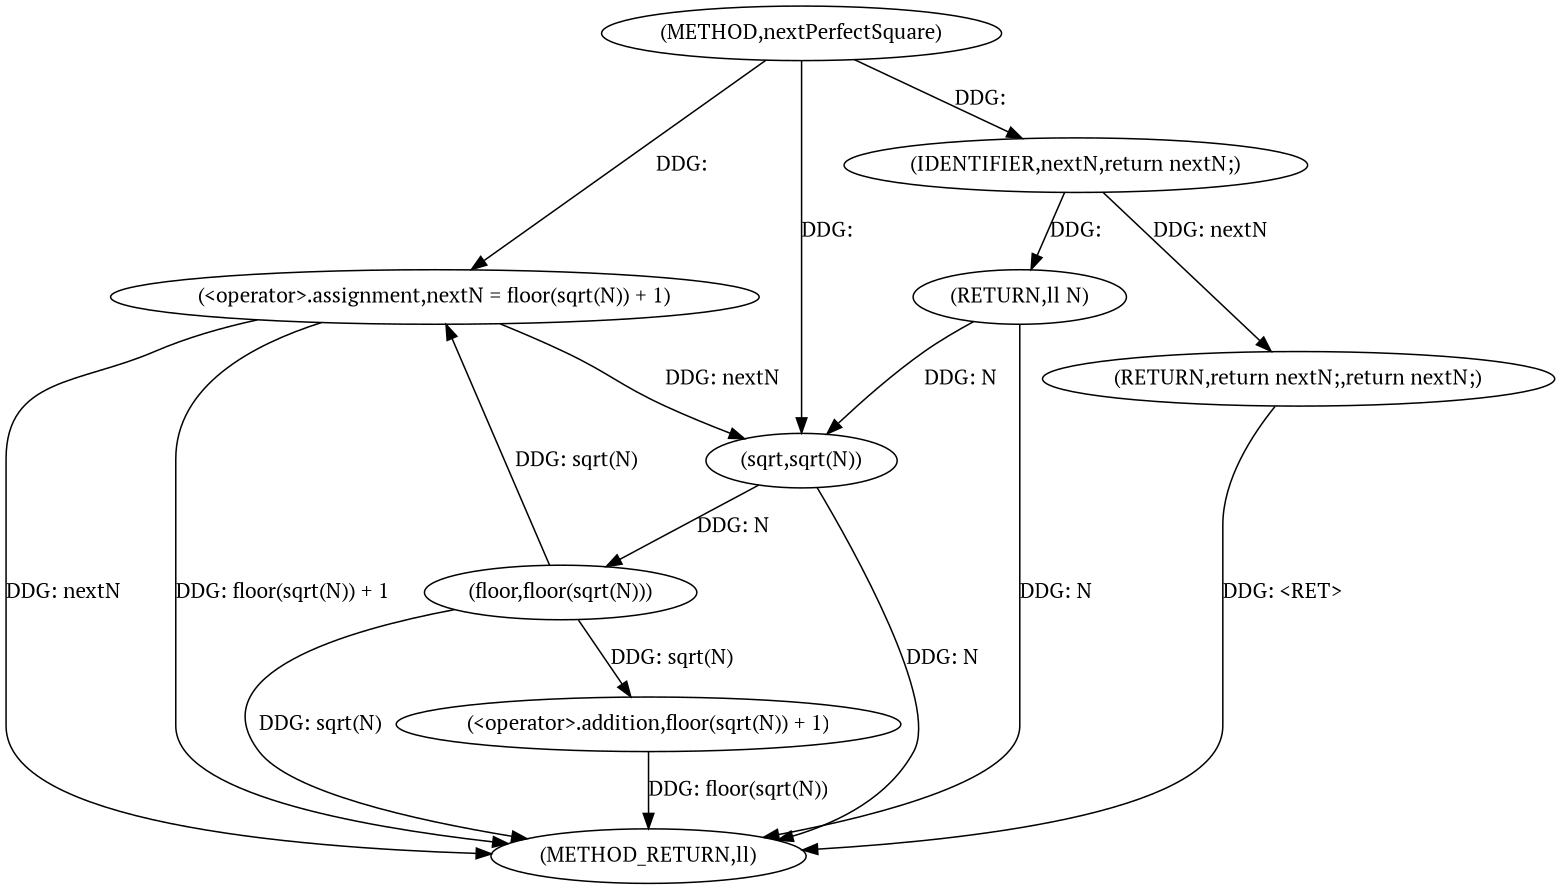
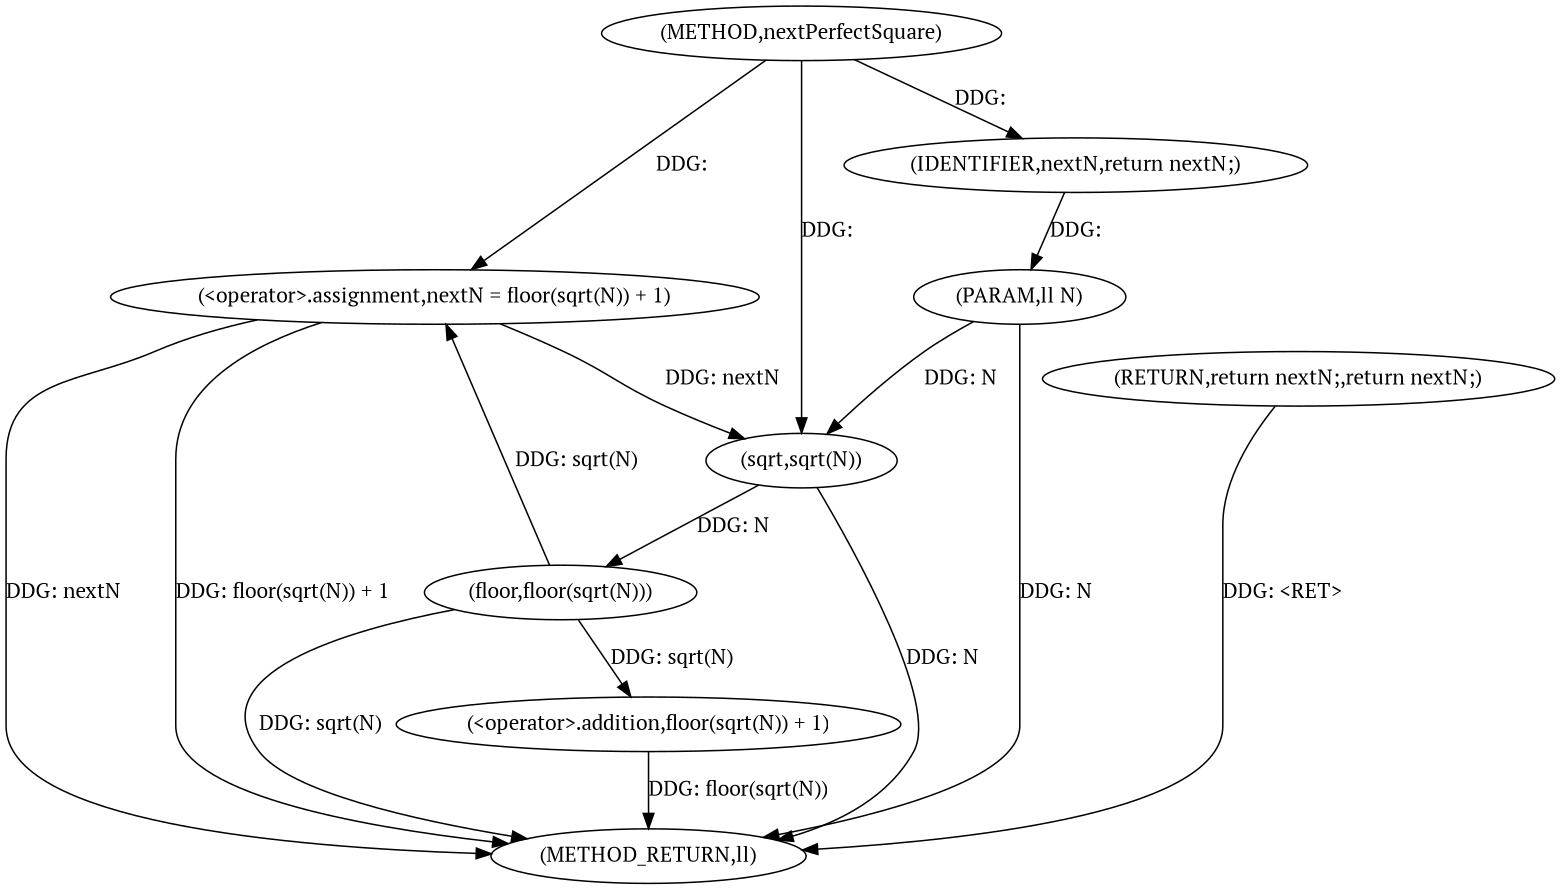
edge "(IDENTIFIER,nextN,return nextN;)" -> "(RETURN,return nextN;,return nextN;)": removed, label "DDG: nextN"
node "(RETURN,ll N)": label "(RETURN,ll N)" -> "(PARAM,ll N)"
